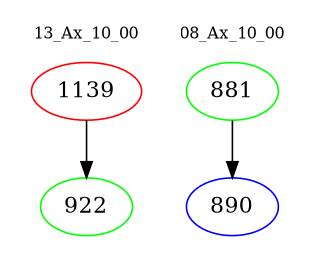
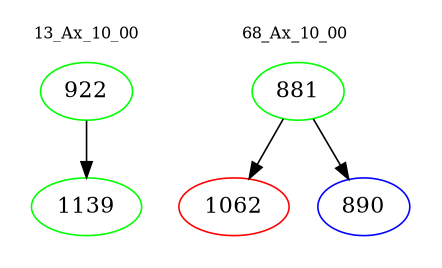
cluster "08_Ax_10_00": label "08_Ax_10_00" -> "68_Ax_10_00"
node "1139": color red -> green
edge "1139" -> "922": reversed
node "1062": added
